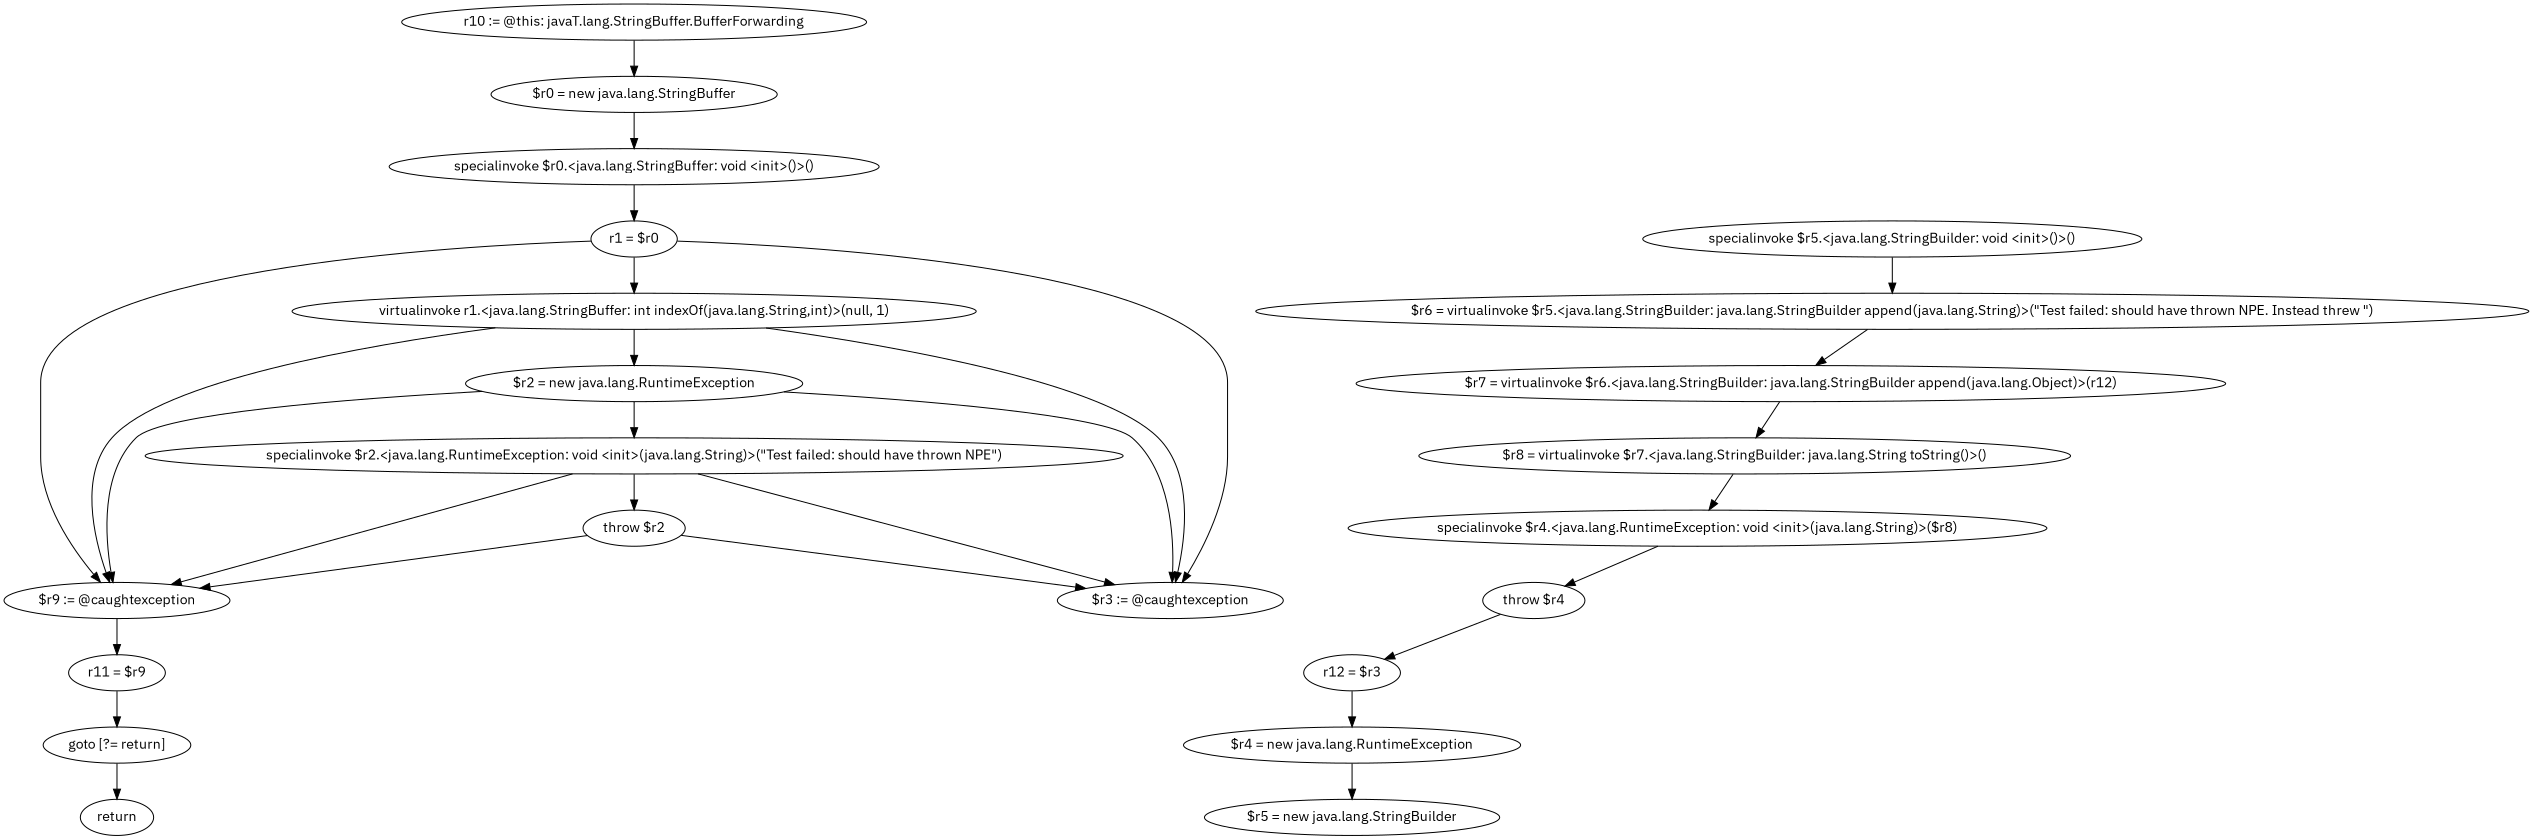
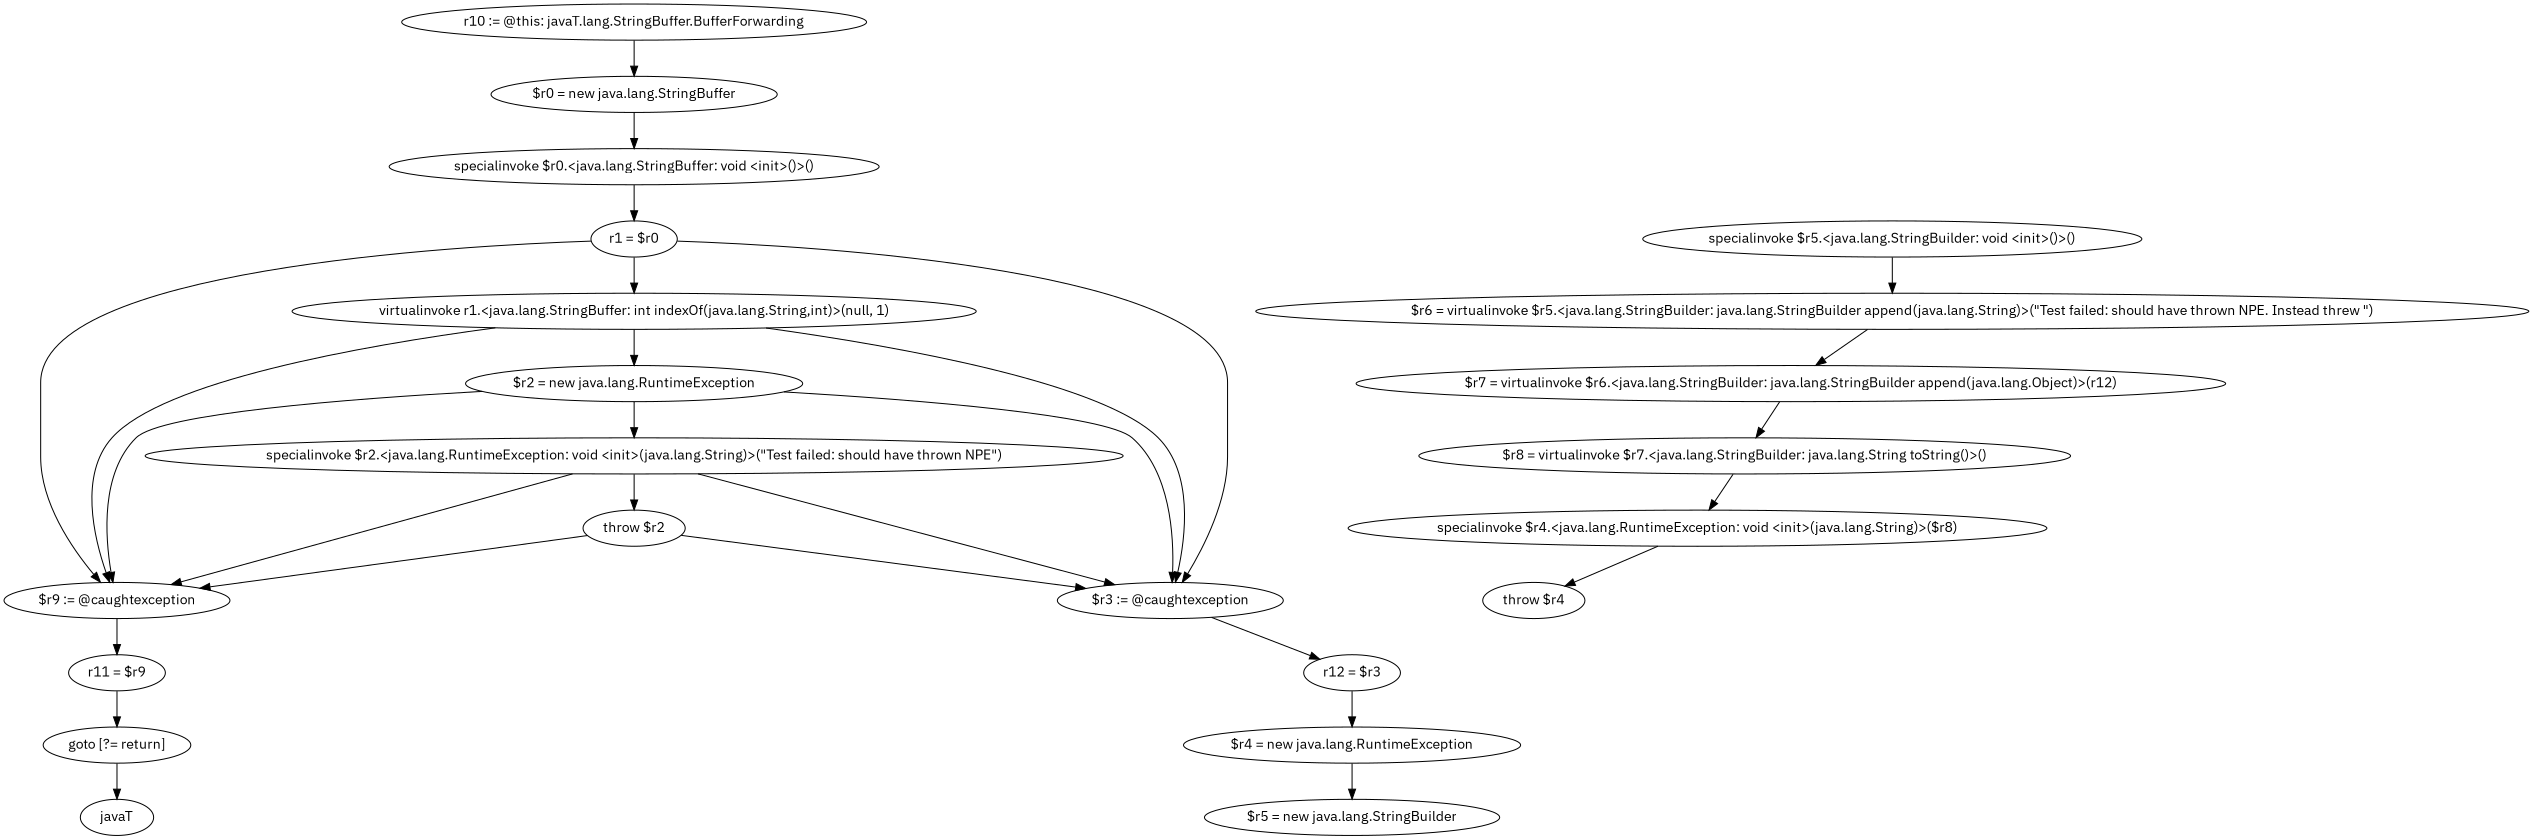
edge "throw $r4" -> "r12 = $r3": now "$r3 := @caughtexception" -> "r12 = $r3"
node "return": label "return" -> "javaT"
